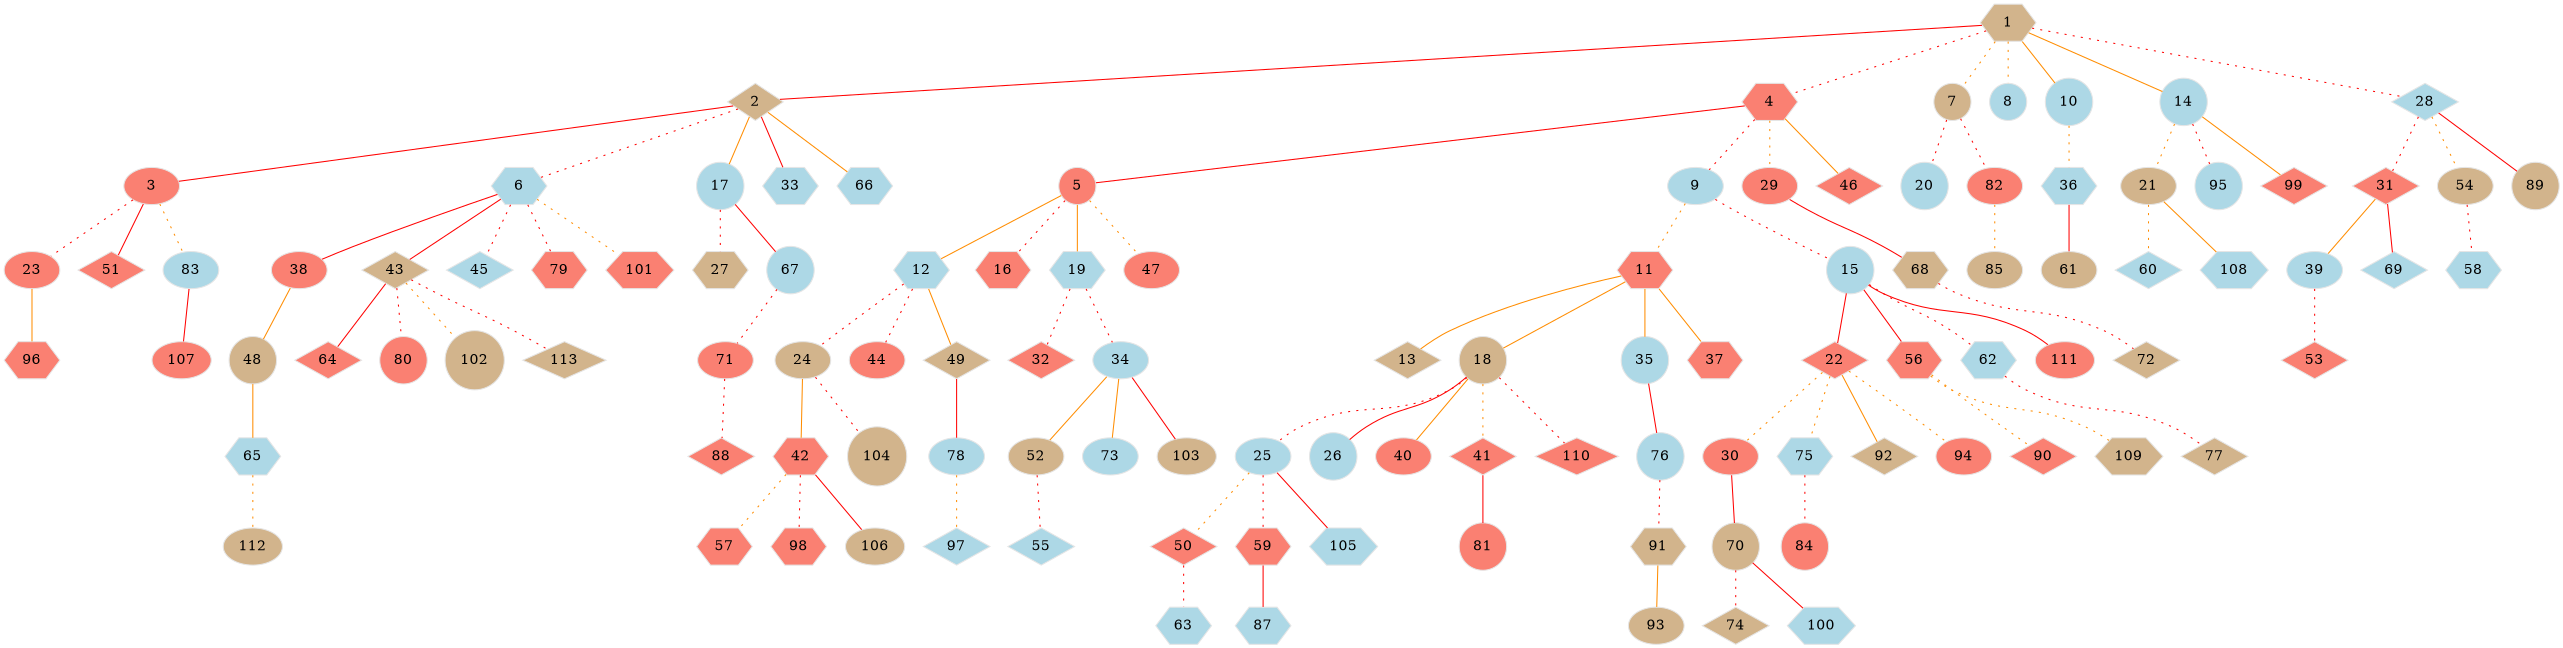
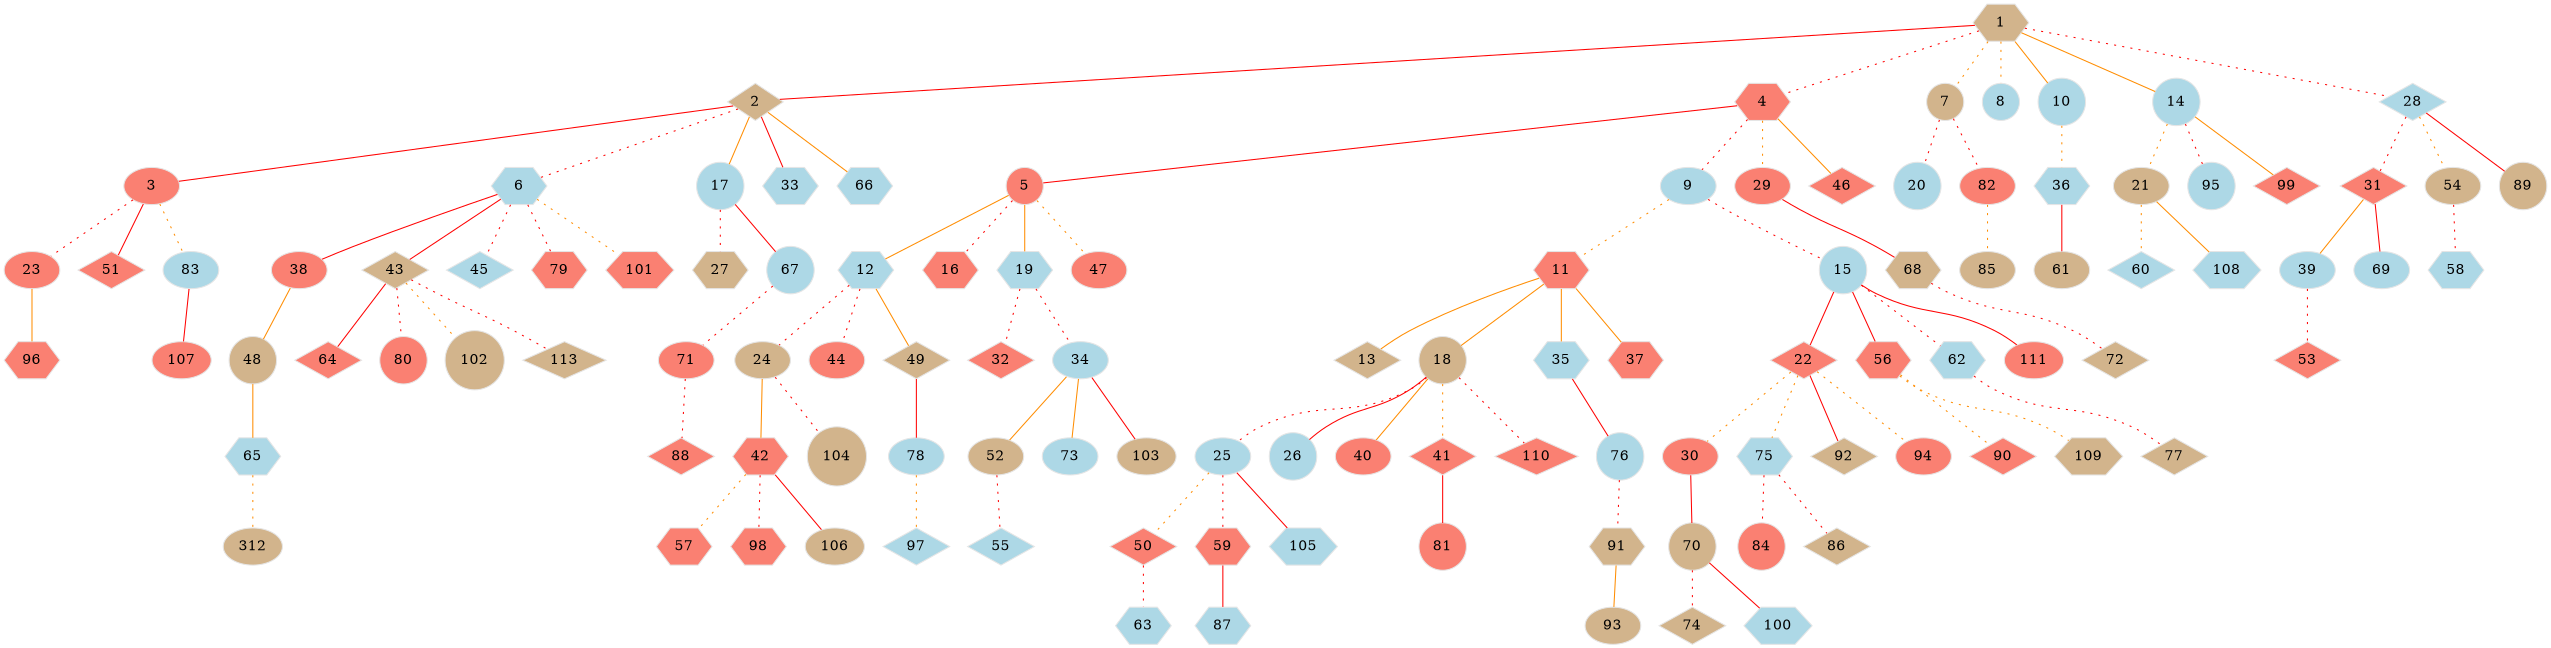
node "69": shape diamond -> ellipse
node "35": shape circle -> hexagon
edge "22" -- "92": color darkorange -> red
node "112": label "112" -> "312"
node "86": added
